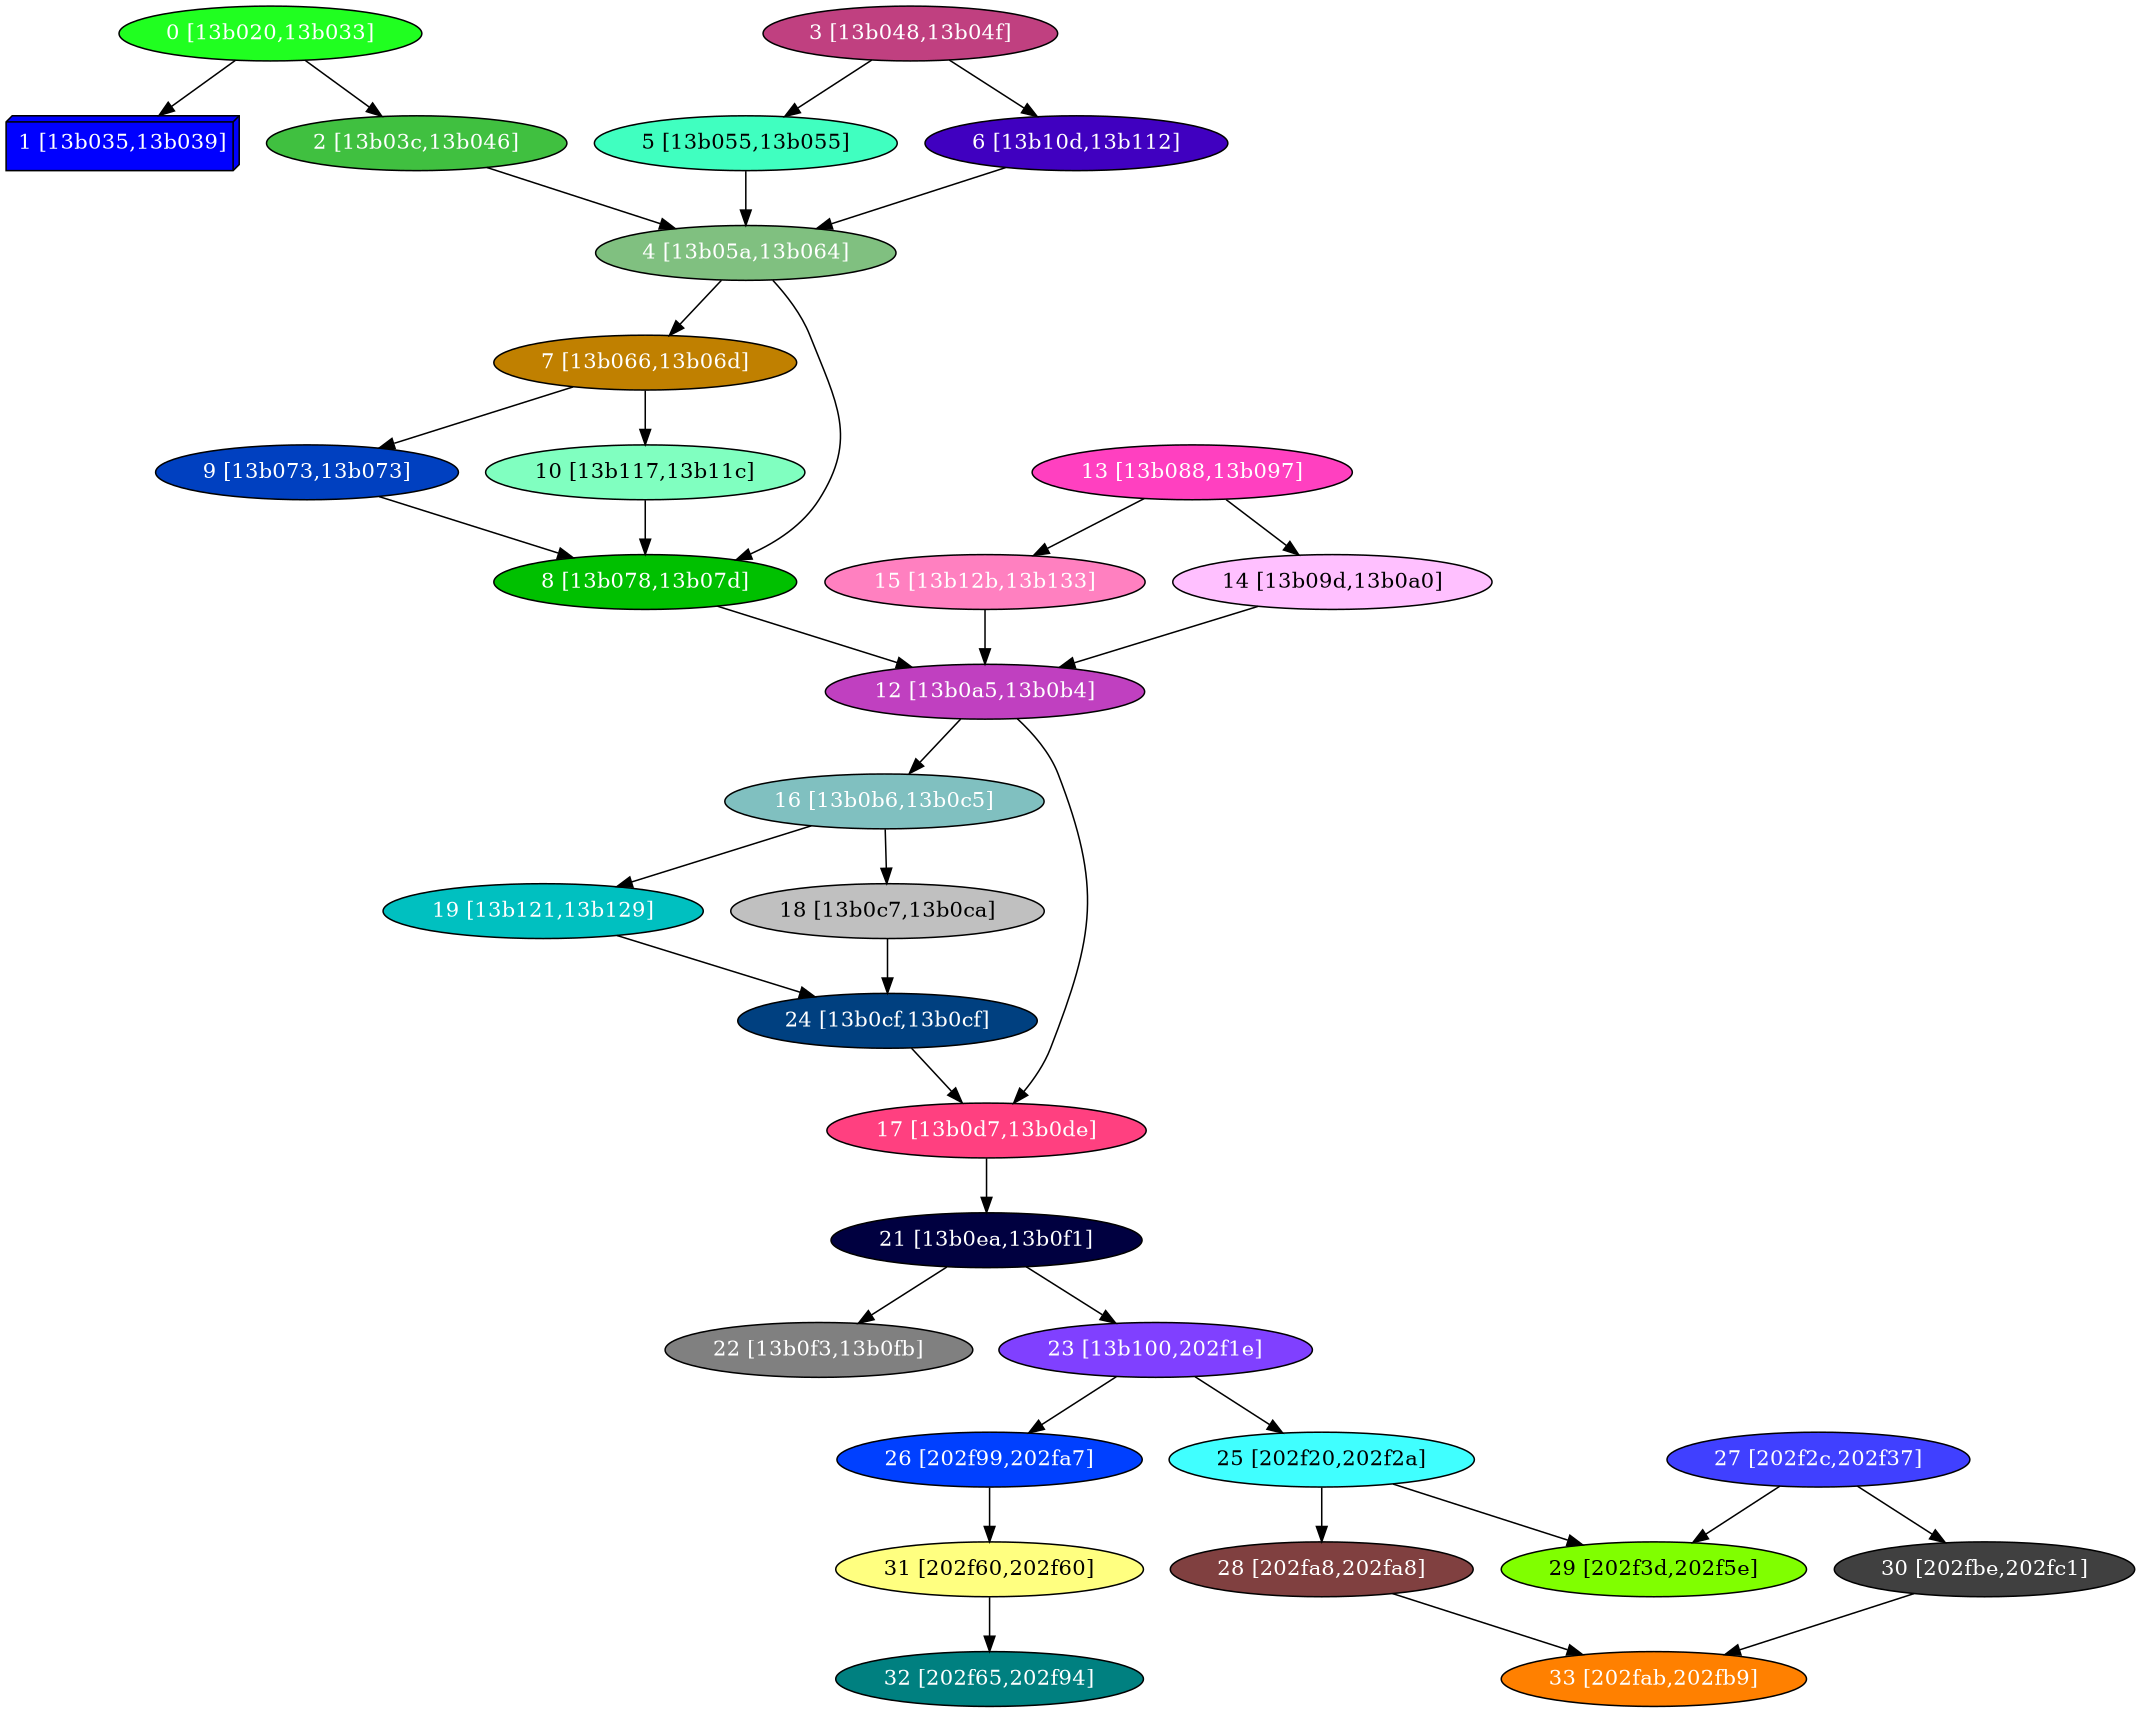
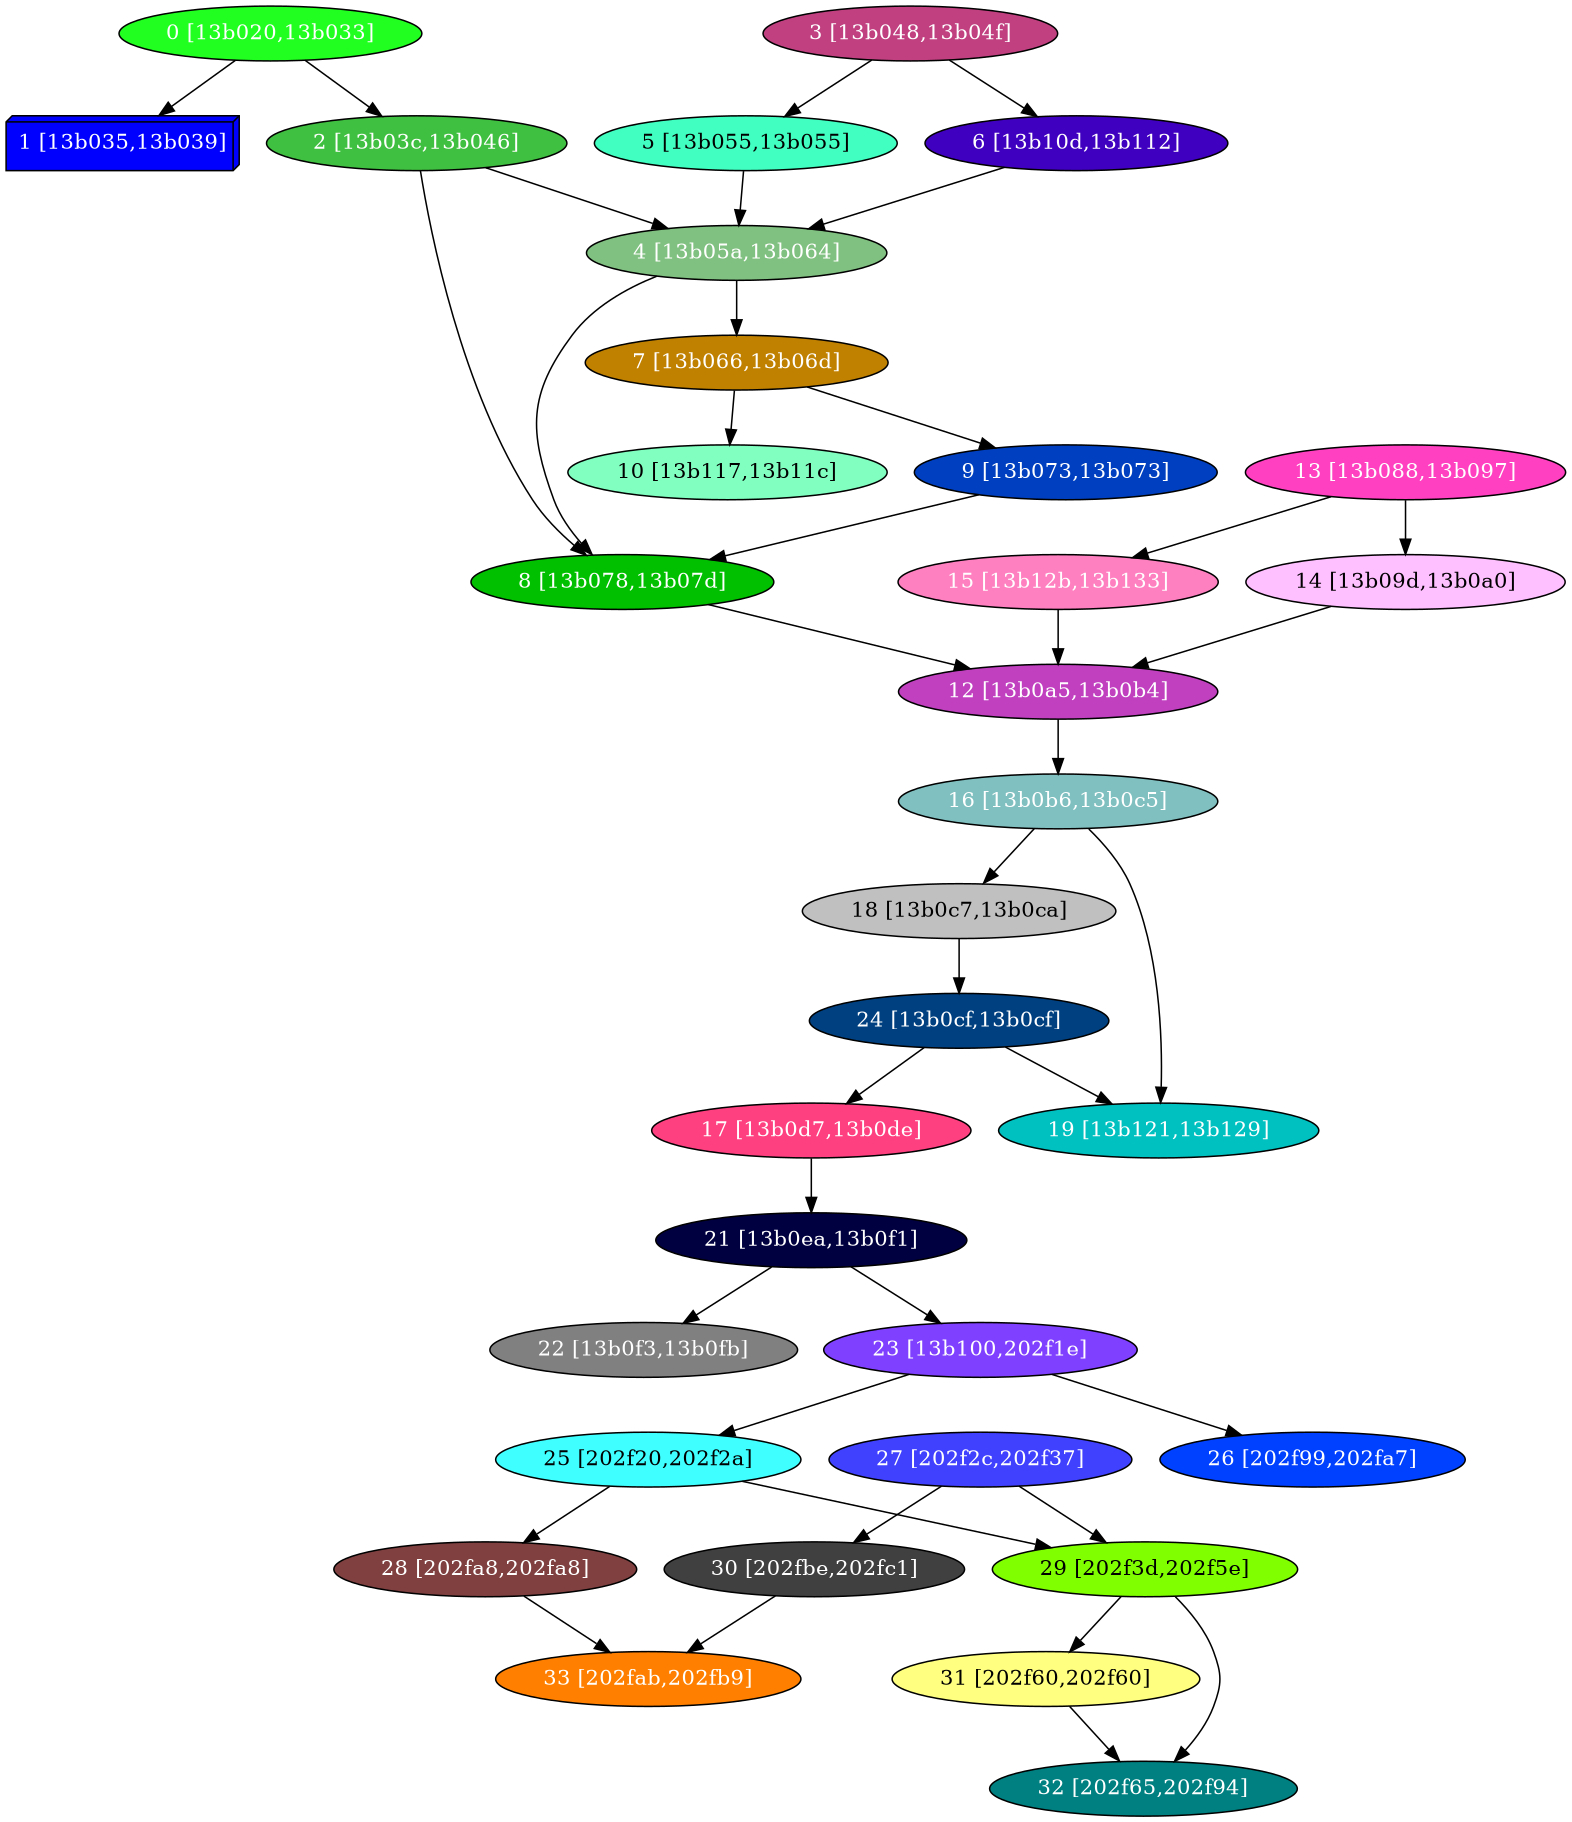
edge "10 [13b117,13b11c]" -> "8 [13b078,13b07d]": now "2 [13b03c,13b046]" -> "8 [13b078,13b07d]"
edge "12 [13b0a5,13b0b4]" -> "17 [13b0d7,13b0de]": removed
edge "19 [13b121,13b129]" -> "24 [13b0cf,13b0cf]": reversed
edge "26 [202f99,202fa7]" -> "31 [202f60,202f60]": now "29 [202f3d,202f5e]" -> "31 [202f60,202f60]"
edge "29 [202f3d,202f5e]" -> "32 [202f65,202f94]": added
